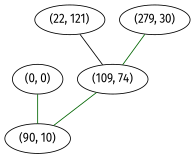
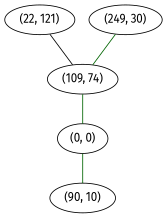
node "(279, 30)": label "(279, 30)" -> "(249, 30)"
edge "(109, 74)" -- "(90, 10)": now "(109, 74)" -- "(0, 0)"
